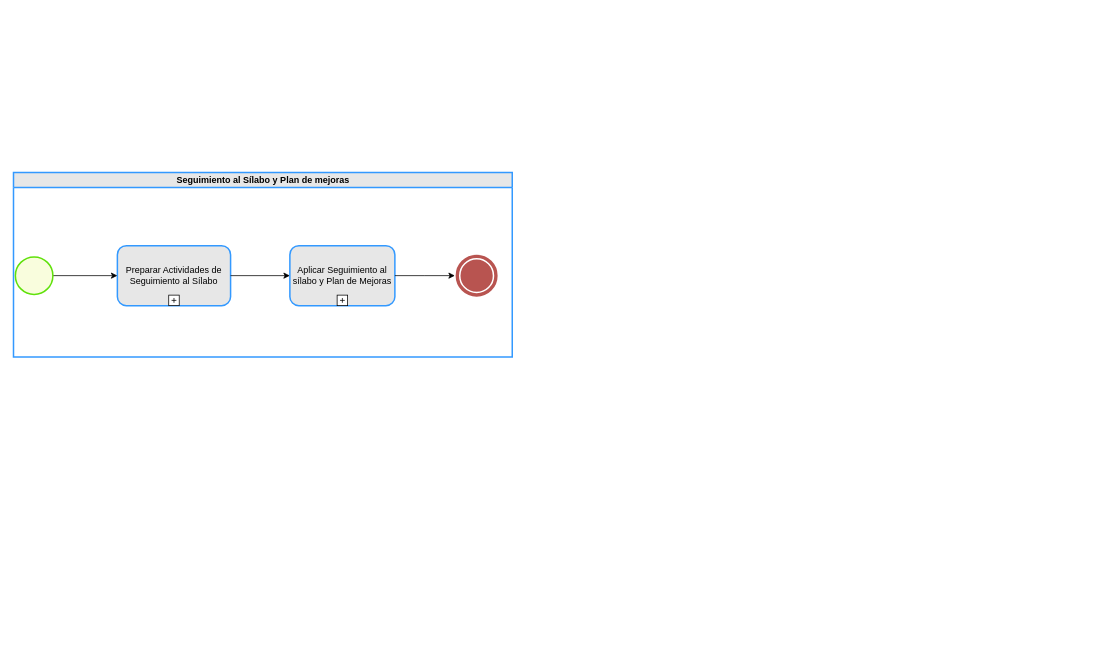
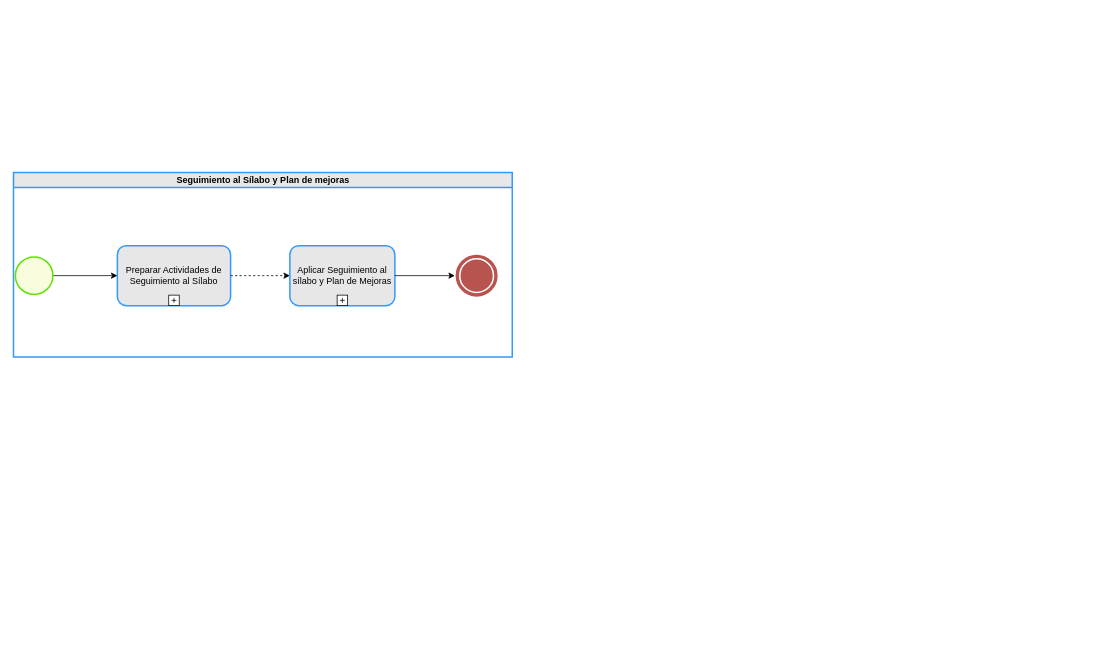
edge "Preparar Actividades de Seguimiento al Sílabo" -> "Aplicar Seguimiento al sílabo y Plan de Mejoras": style solid -> dashed
